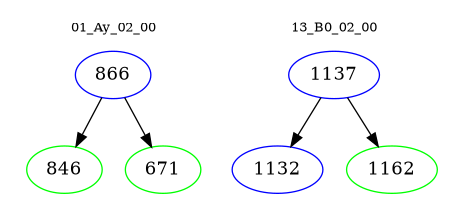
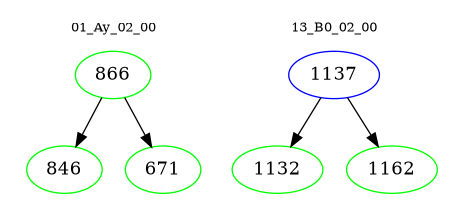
node "866": color blue -> green
node "1132": color blue -> green
